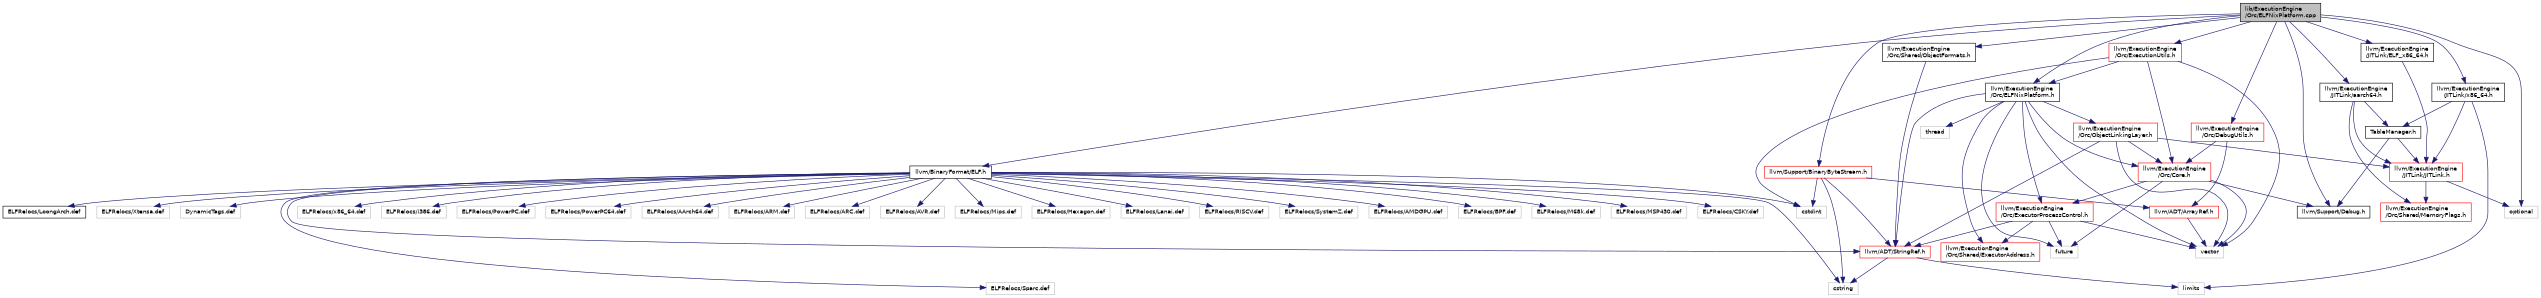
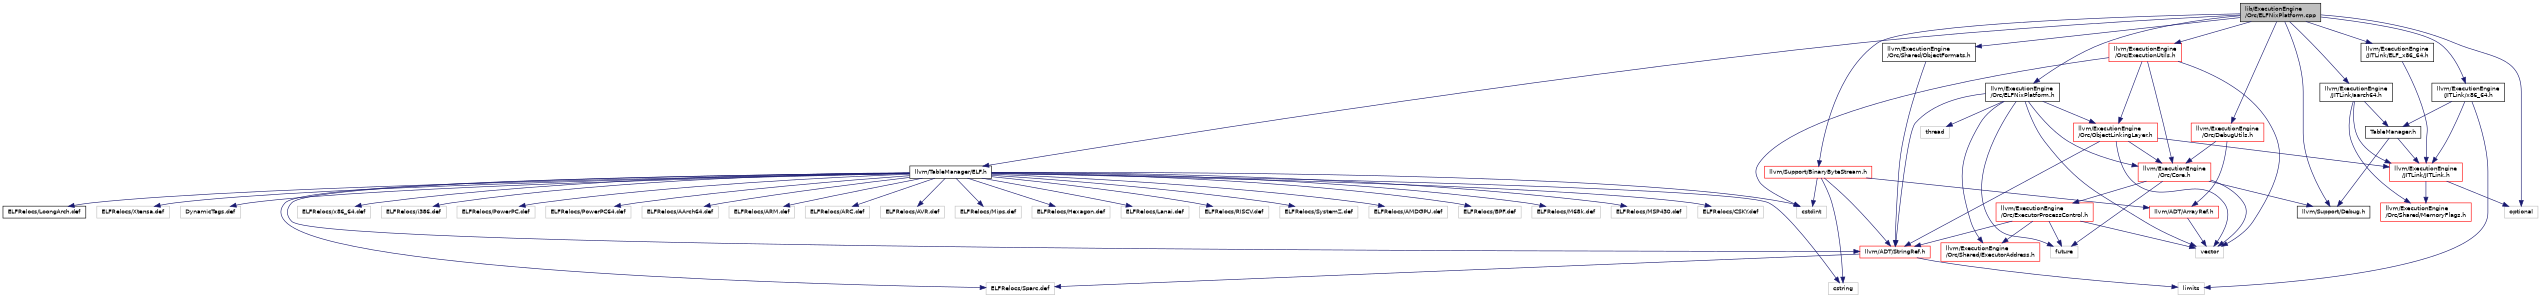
edge "llvm/ExecutionEngine /Orc/ExecutionUtils.h" -> "llvm/ExecutionEngine /Orc/ELFNixPlatform.h": now "llvm/ExecutionEngine /Orc/ExecutionUtils.h" -> "llvm/ExecutionEngine /Orc/ObjectLinkingLayer.h"
edge "llvm/ExecutionEngine /Orc/ELFNixPlatform.h" -> "llvm/ExecutionEngine /Orc/ExecutorProcessControl.h": removed
node "llvm/BinaryFormat/ELF.h": label "llvm/BinaryFormat/ELF.h" -> "llvm/TableManager/ELF.h"
edge "llvm/ADT/StringRef.h" -> "cstring": now "llvm/ADT/StringRef.h" -> "ELFRelocs/Sparc.def"
